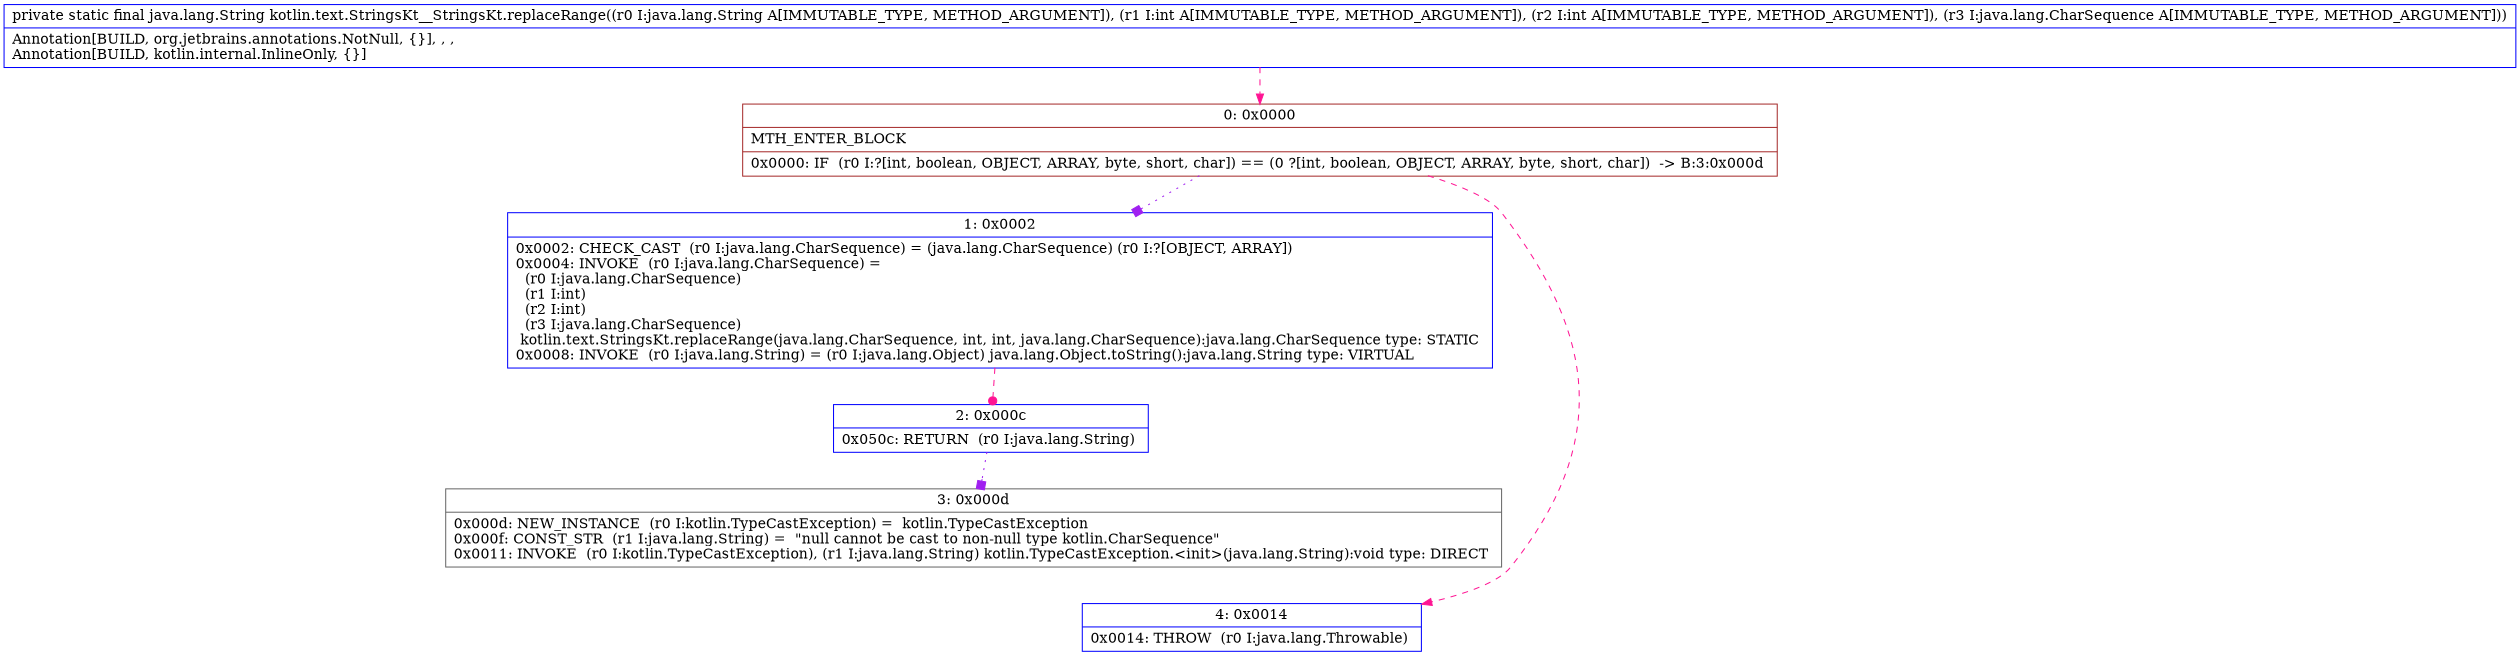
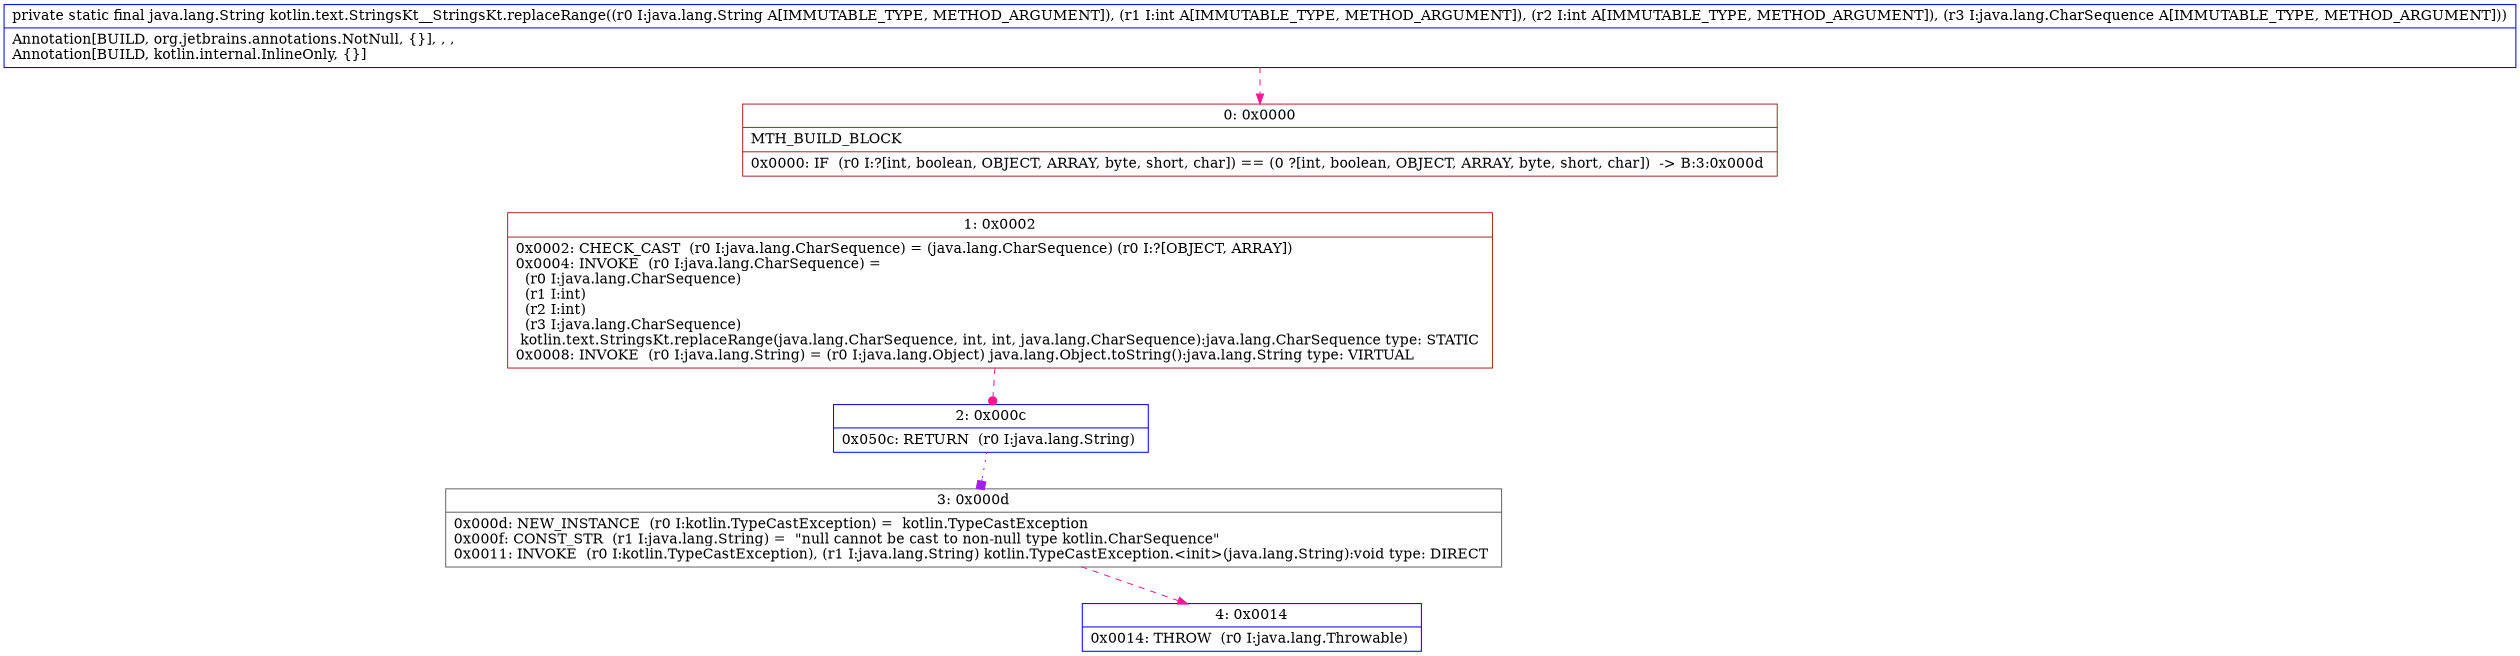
node "0: 0x0000": text "MTH_ENTER_BLOCK" -> "MTH_BUILD_BLOCK"
edge "0: 0x0000" -> "1: 0x0002": removed
node "1: 0x0002": color blue -> brown
edge "0: 0x0000" -> "4: 0x0014": now "3: 0x000d" -> "4: 0x0014"
